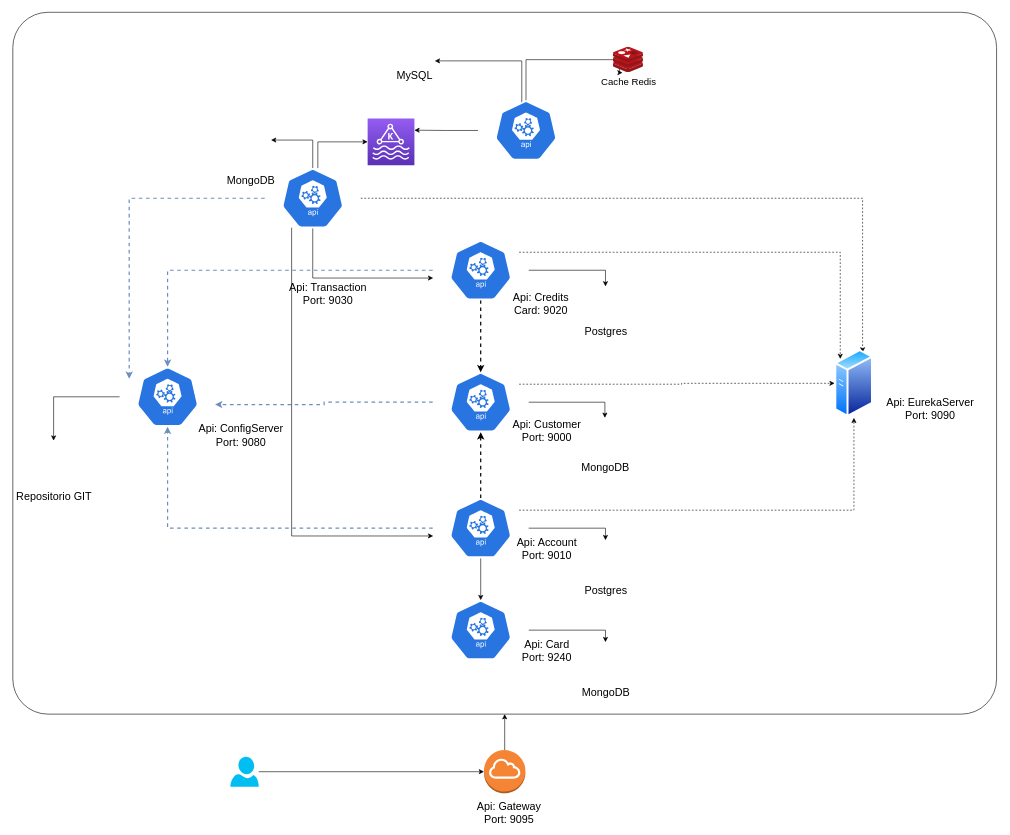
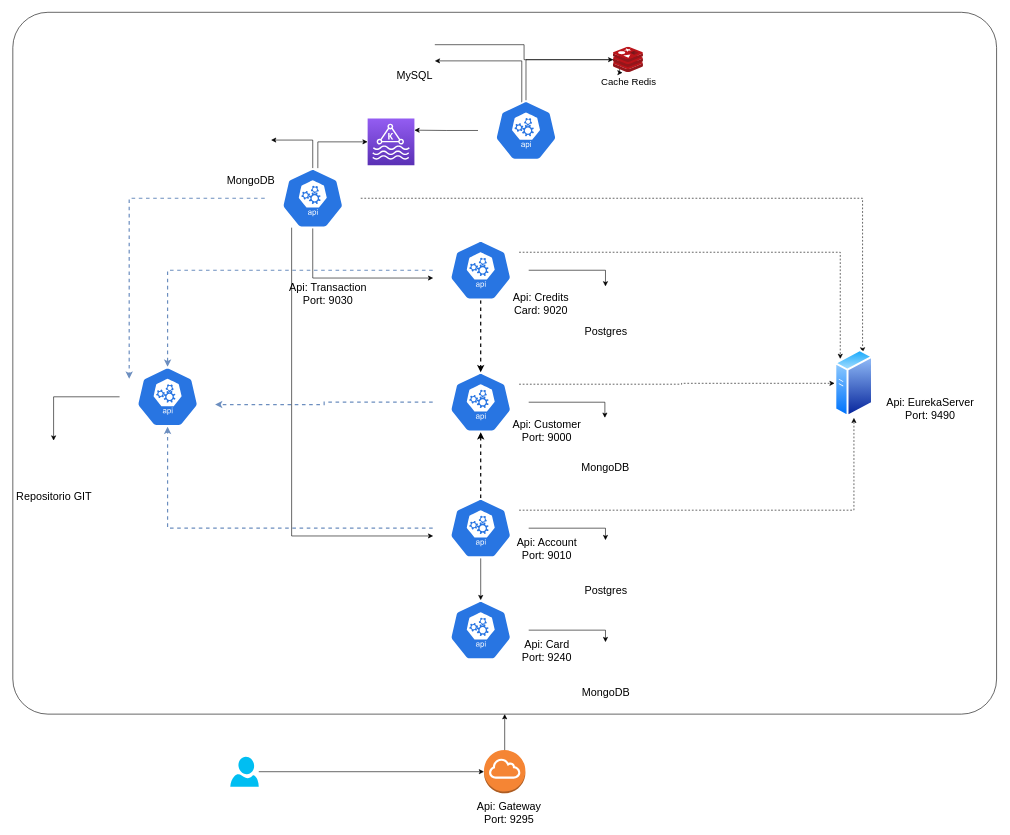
edge "MySQL" -> "Cache Redis": added
node "Api: EurekaServer Port: 9090": label "Api: EurekaServer Port: 9090" -> "Api: EurekaServer Port: 9490"
node "Api: ConfigServer Port: 9080": removed
node "Api: Gateway Port: 9095": label "Api: Gateway Port: 9095" -> "Api: Gateway Port: 9295"
